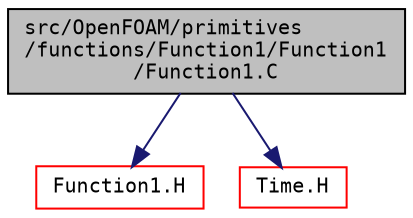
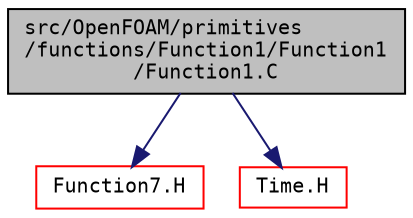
node "Function1.H": label "Function1.H" -> "Function7.H"
